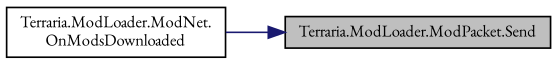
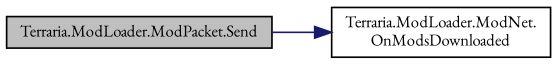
edge "Terraria.ModLoader.ModNet. OnModsDownloaded" -> "Terraria.ModLoader.ModPacket.Send": reversed
